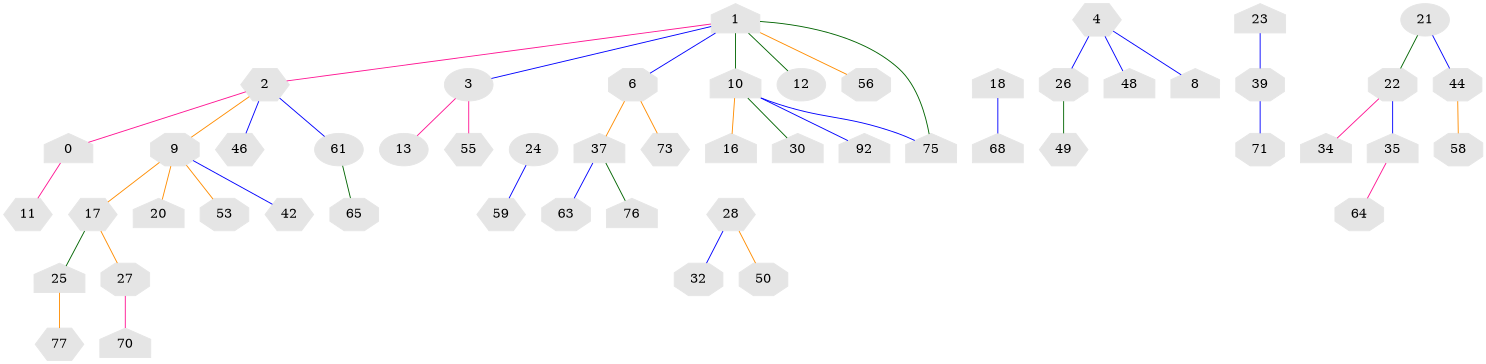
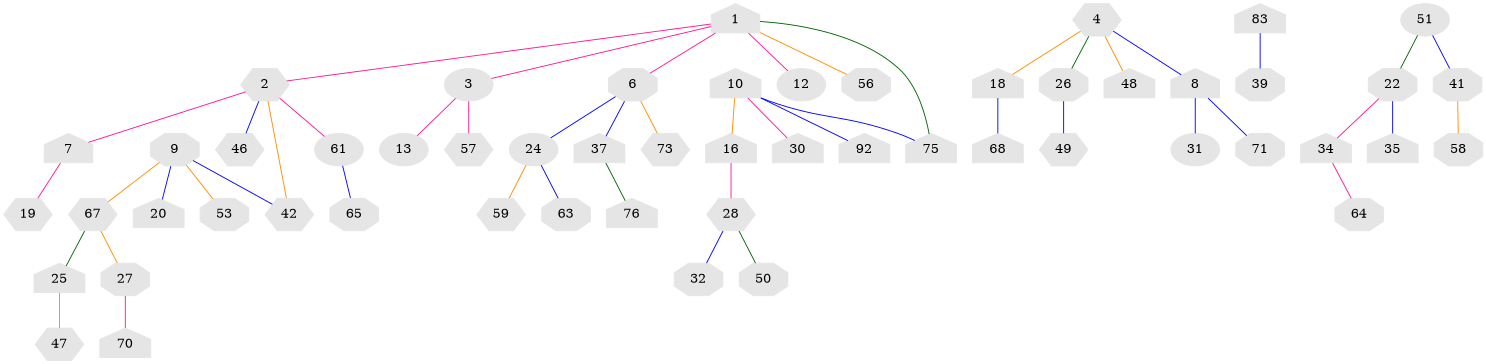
node "23": label "23" -> "83"
node "21": label "21" -> "51"
edge "1" -- "10": removed
edge "1" -- "3": color blue -> deeppink
edge "1" -- "12": color darkgreen -> deeppink
edge "4" -- "26": color blue -> darkgreen
edge "1" -- "6": color blue -> deeppink
edge "4" -- "18": added
edge "4" -- "48": color blue -> darkorange
node "44": label "44" -> "41"
edge "2" -- "9": now "2" -- "42"
edge "2" -- "61": color blue -> deeppink
edge "6" -- "24": added
edge "26" -- "49": color darkgreen -> blue
edge "39" -- "71": now "8" -- "71"
edge "10" -- "30": color darkgreen -> deeppink
edge "6" -- "37": color darkorange -> blue
node "0": label "0" -> "7"
node "55": label "55" -> "57"
node "31": added
edge "37" -- "63": now "24" -- "63"
edge "16" -- "28": added
edge "35" -- "64": now "34" -- "64"
edge "61" -- "65": color darkgreen -> blue
edge "24" -- "59": color blue -> darkorange
edge "9" -- "20": color darkorange -> blue
node "11": label "11" -> "19"
node "17": label "17" -> "67"
edge "28" -- "50": color darkorange -> darkgreen
node "77": label "77" -> "47"
